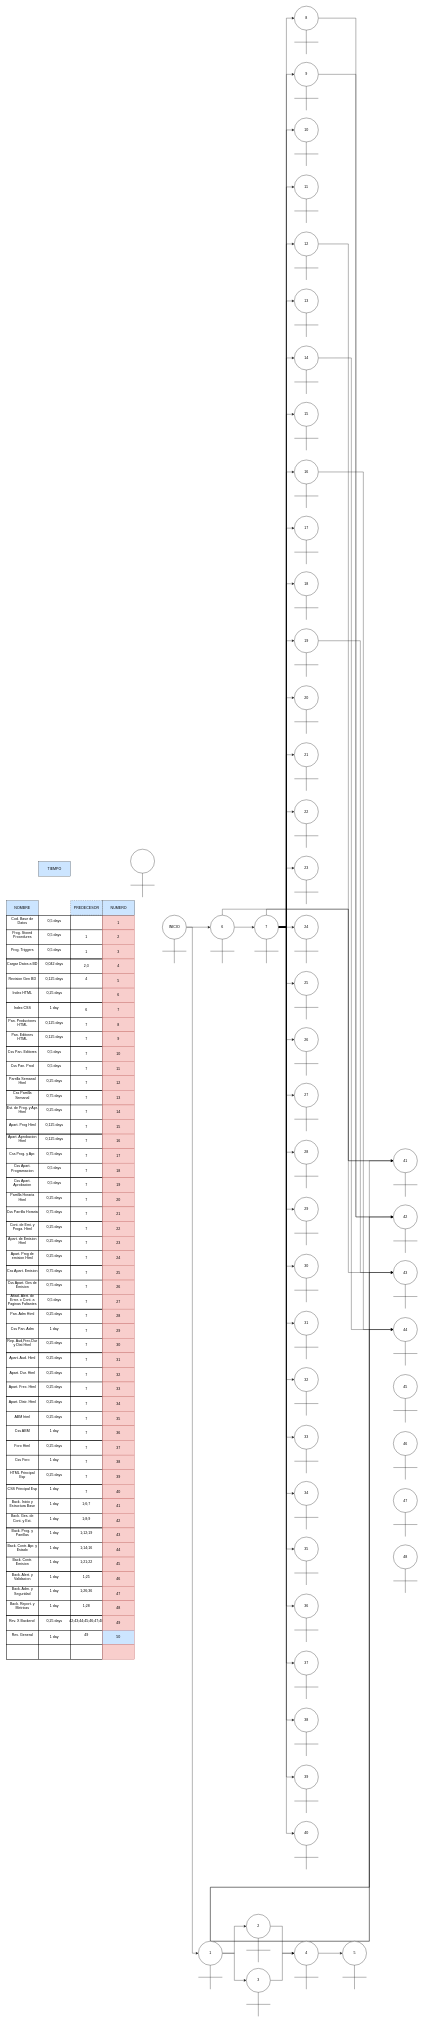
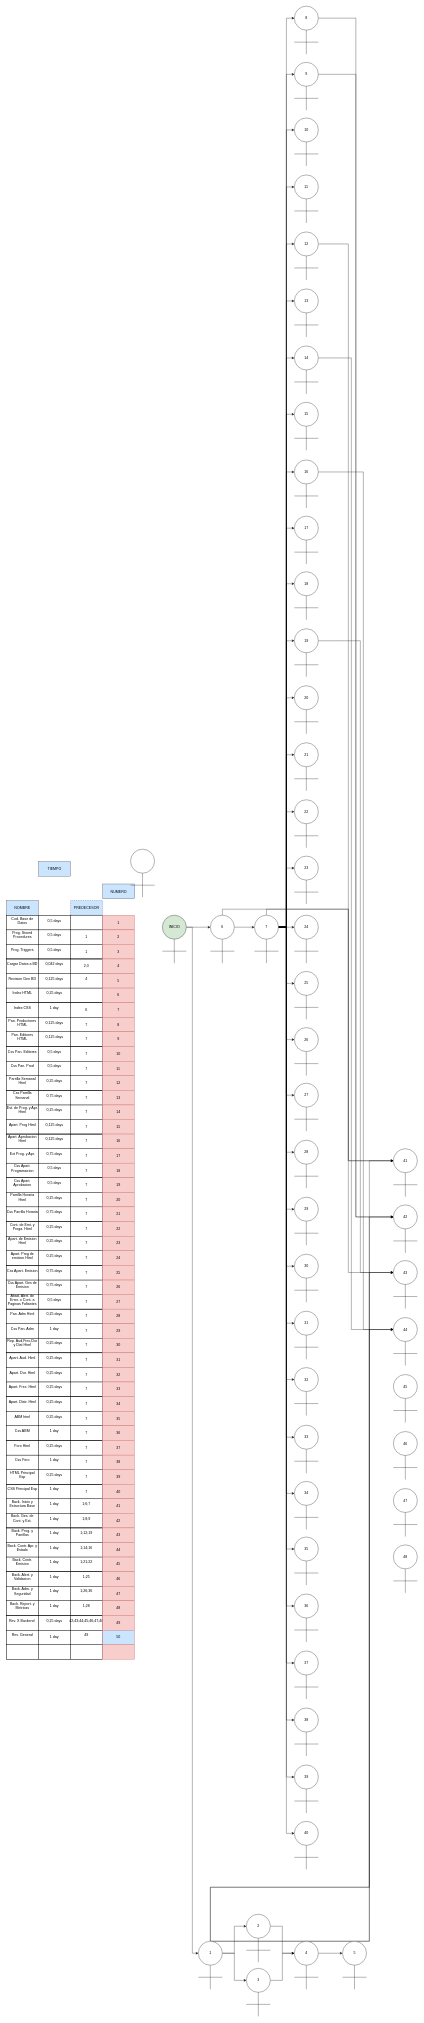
node "NUMERO": moved (119, 908) -> (119, 891)
node "INICIO": fillcolor #ffffff -> #d5e8d4
node "Css Prog. y Apr.": label "Css Prog. y Apr." -> "Ext Prog. y Apr."
